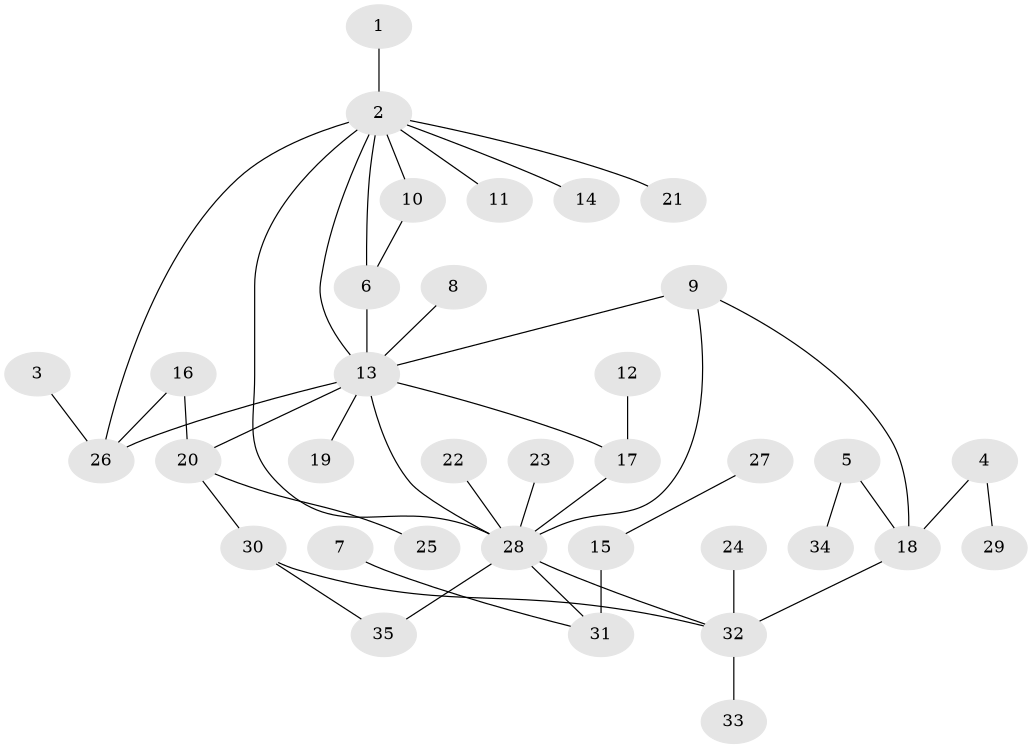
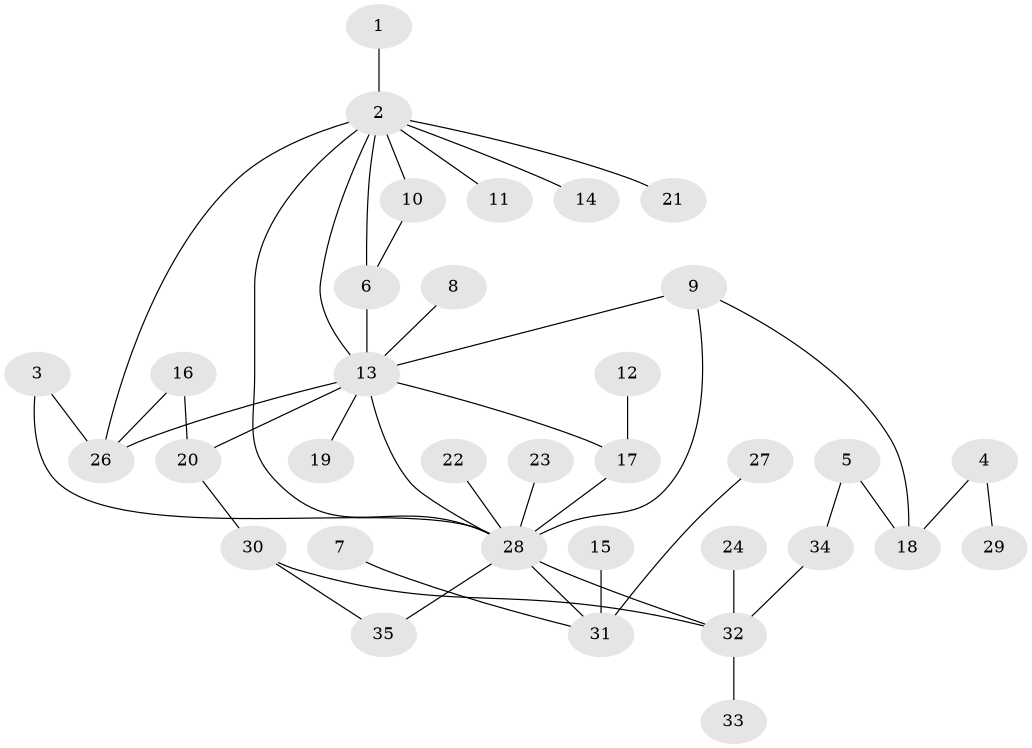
edge "27" -- "15": now "27" -- "31"
edge "3" -- "28": added
node "25": removed
edge "18" -- "32": now "34" -- "32"
